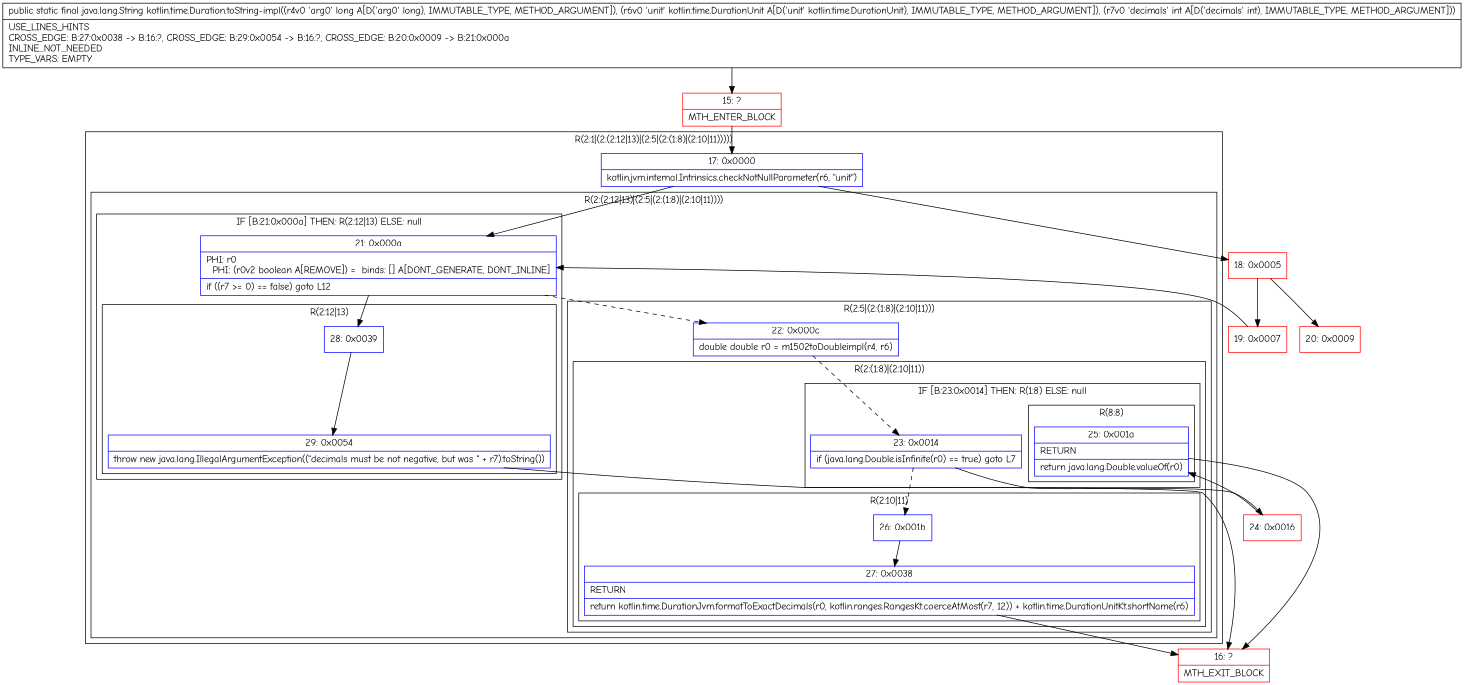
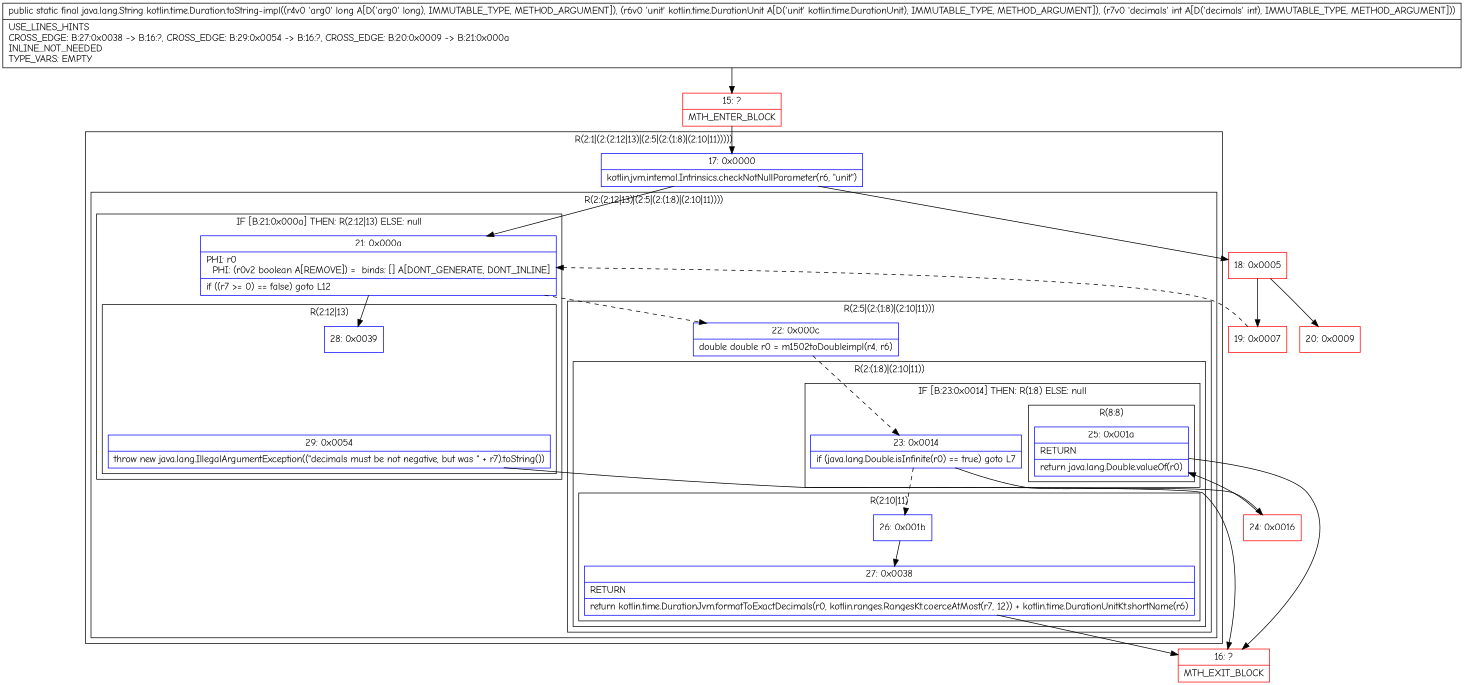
edge "19: 0x0007" -> "21: 0x000a": style solid -> dashed
edge "28: 0x0039" -> "29: 0x0054": removed
